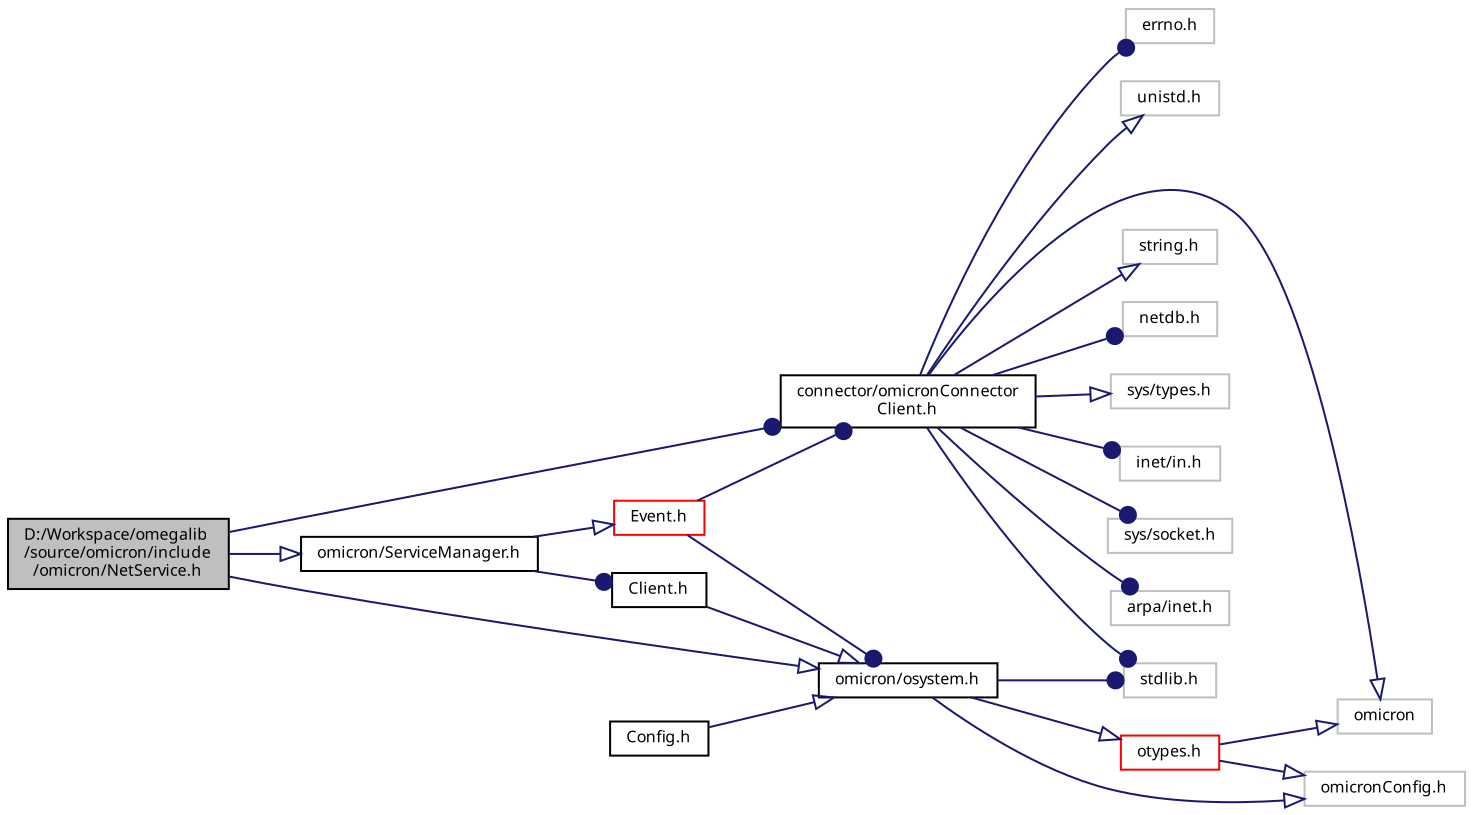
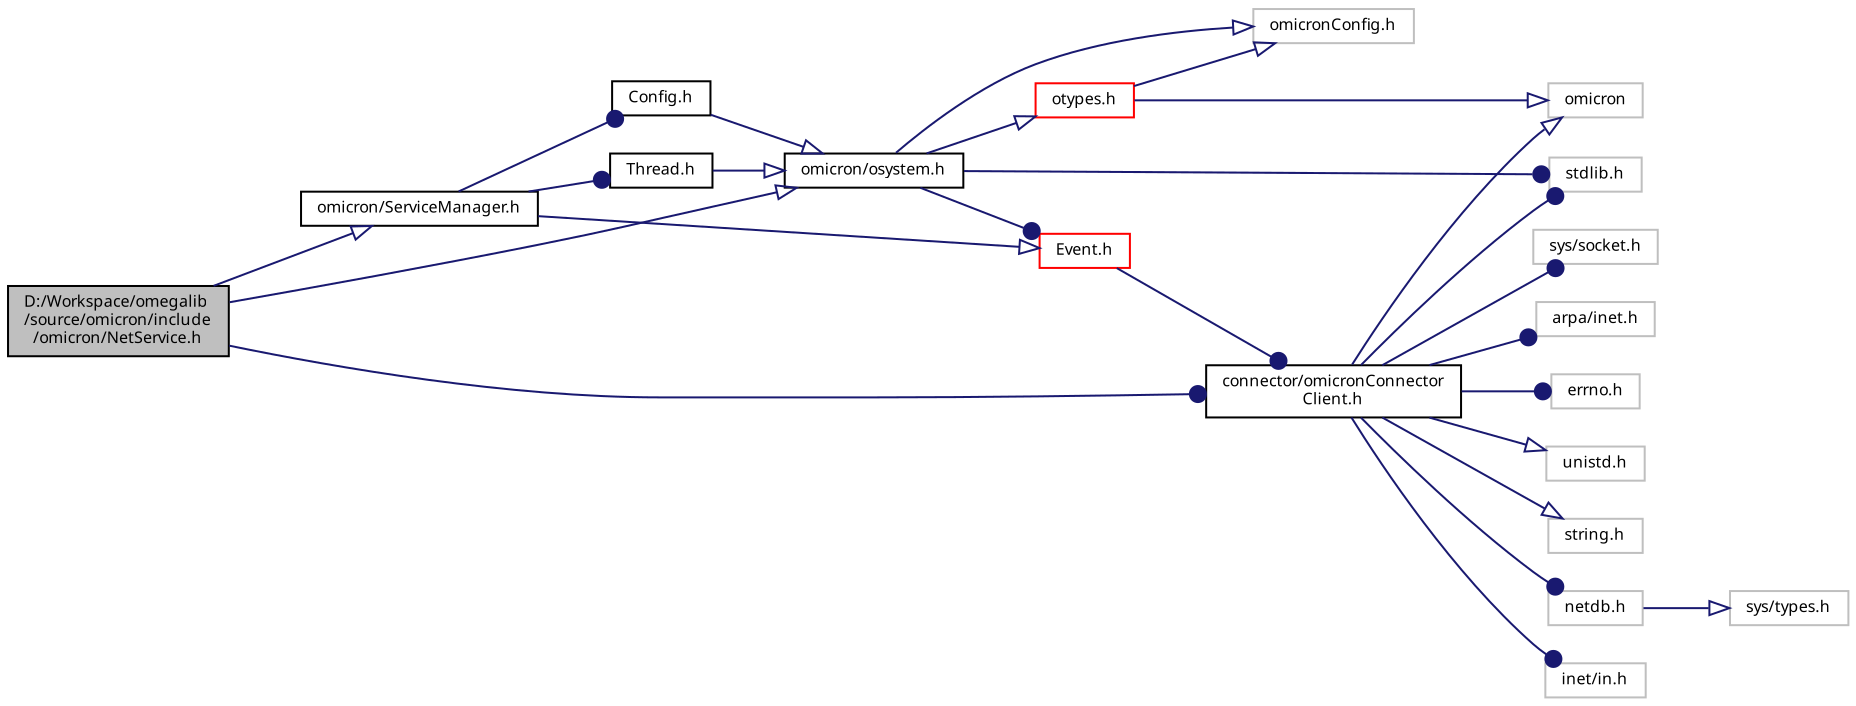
edge "omicron/ServiceManager.h" -> "Config.h": added
edge "connector/omicronConnector Client.h" -> "sys/types.h": now "netdb.h" -> "sys/types.h"
node "Client.h": label "Client.h" -> "Thread.h"
edge "Event.h" -> "omicron/osystem.h": reversed
